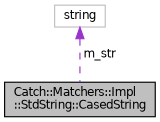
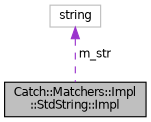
node "Catch::Matchers::Impl ::StdString::CasedString": label "Catch::Matchers::Impl ::StdString::CasedString" -> "Catch::Matchers::Impl ::StdString::Impl"
